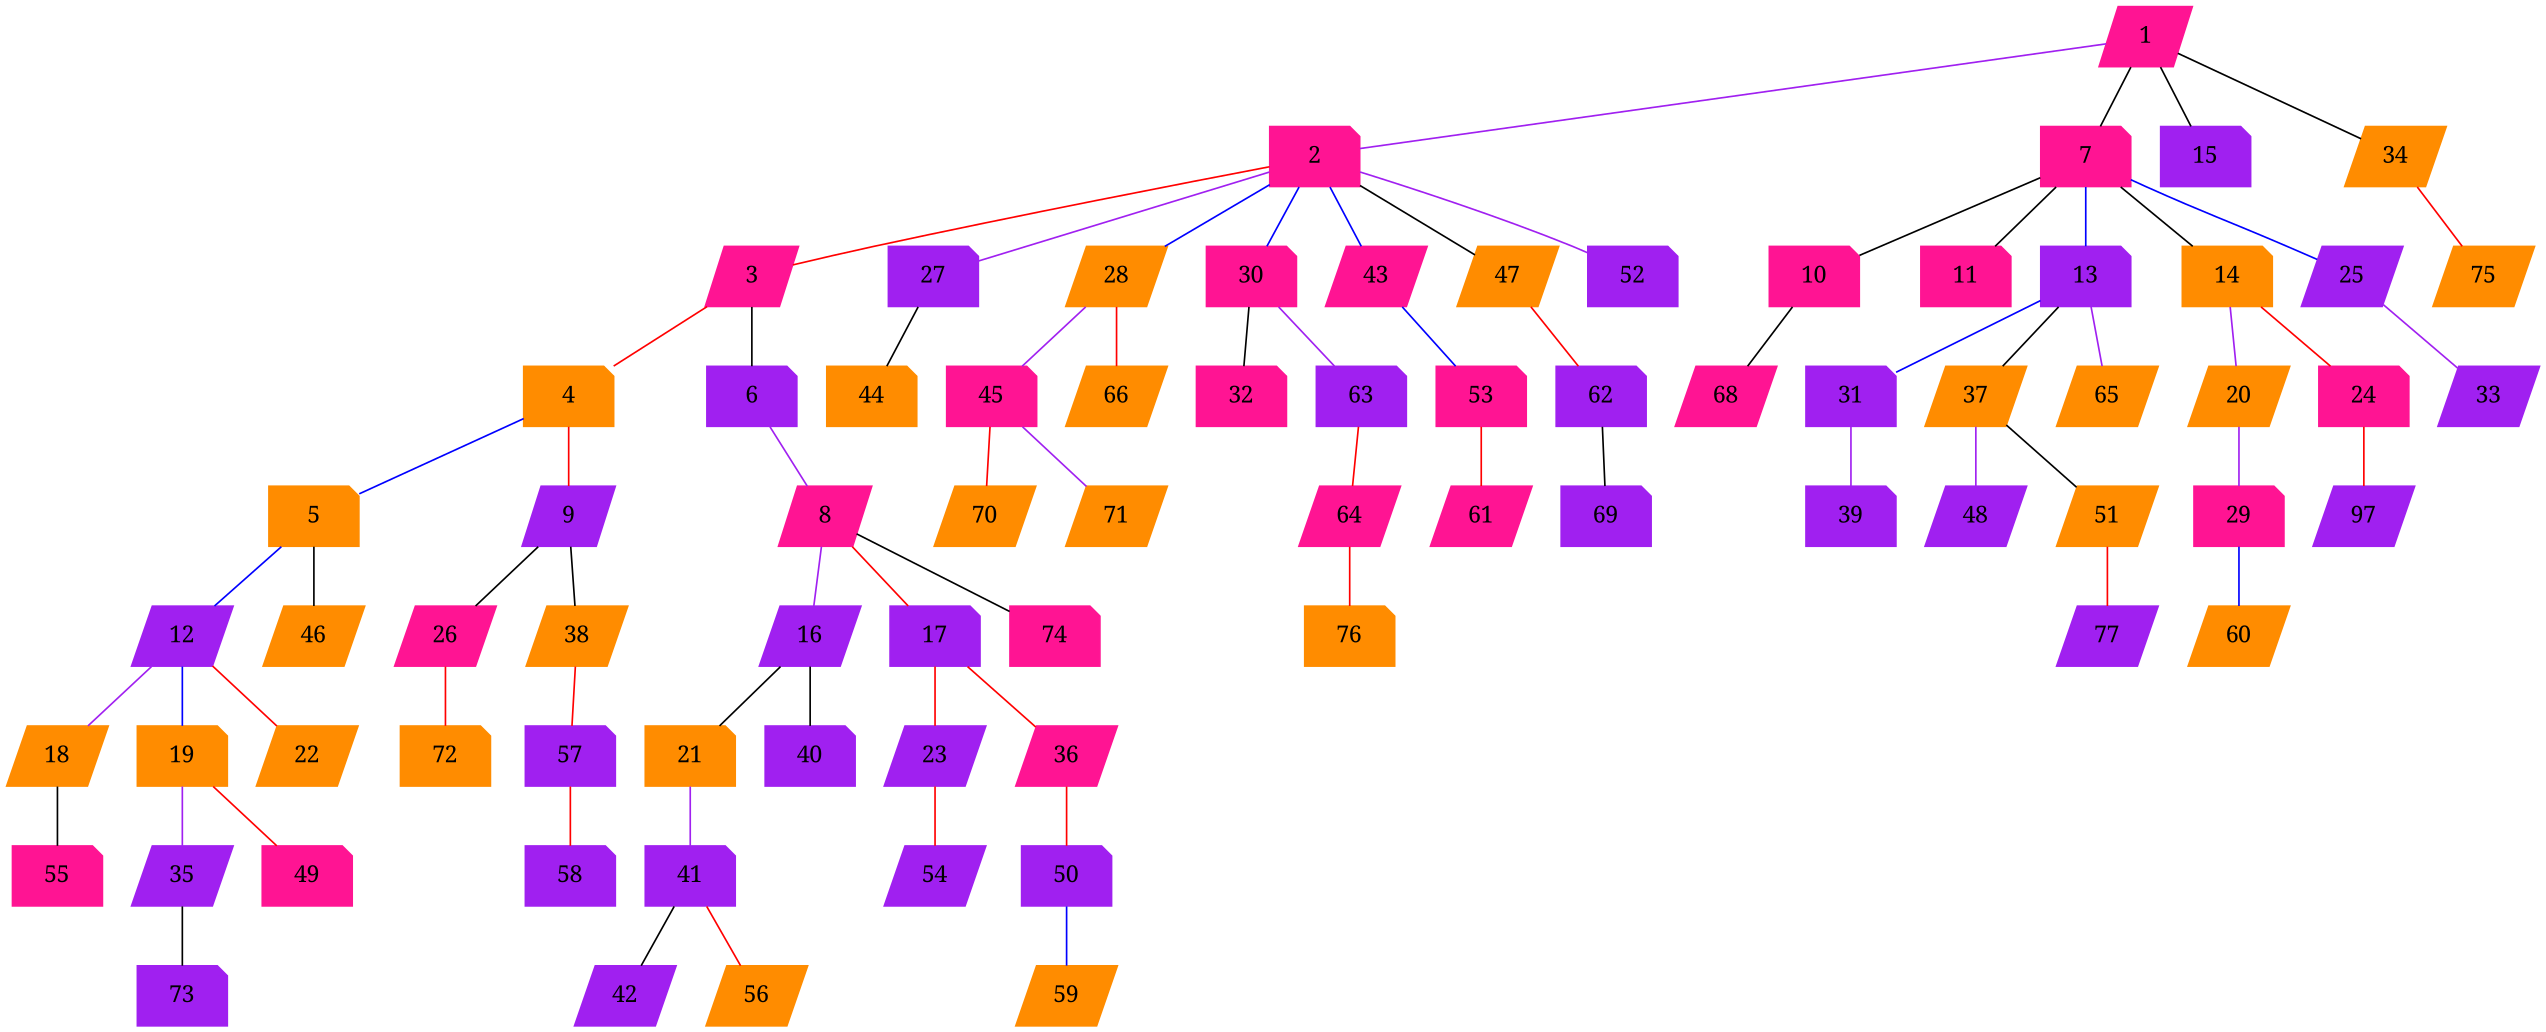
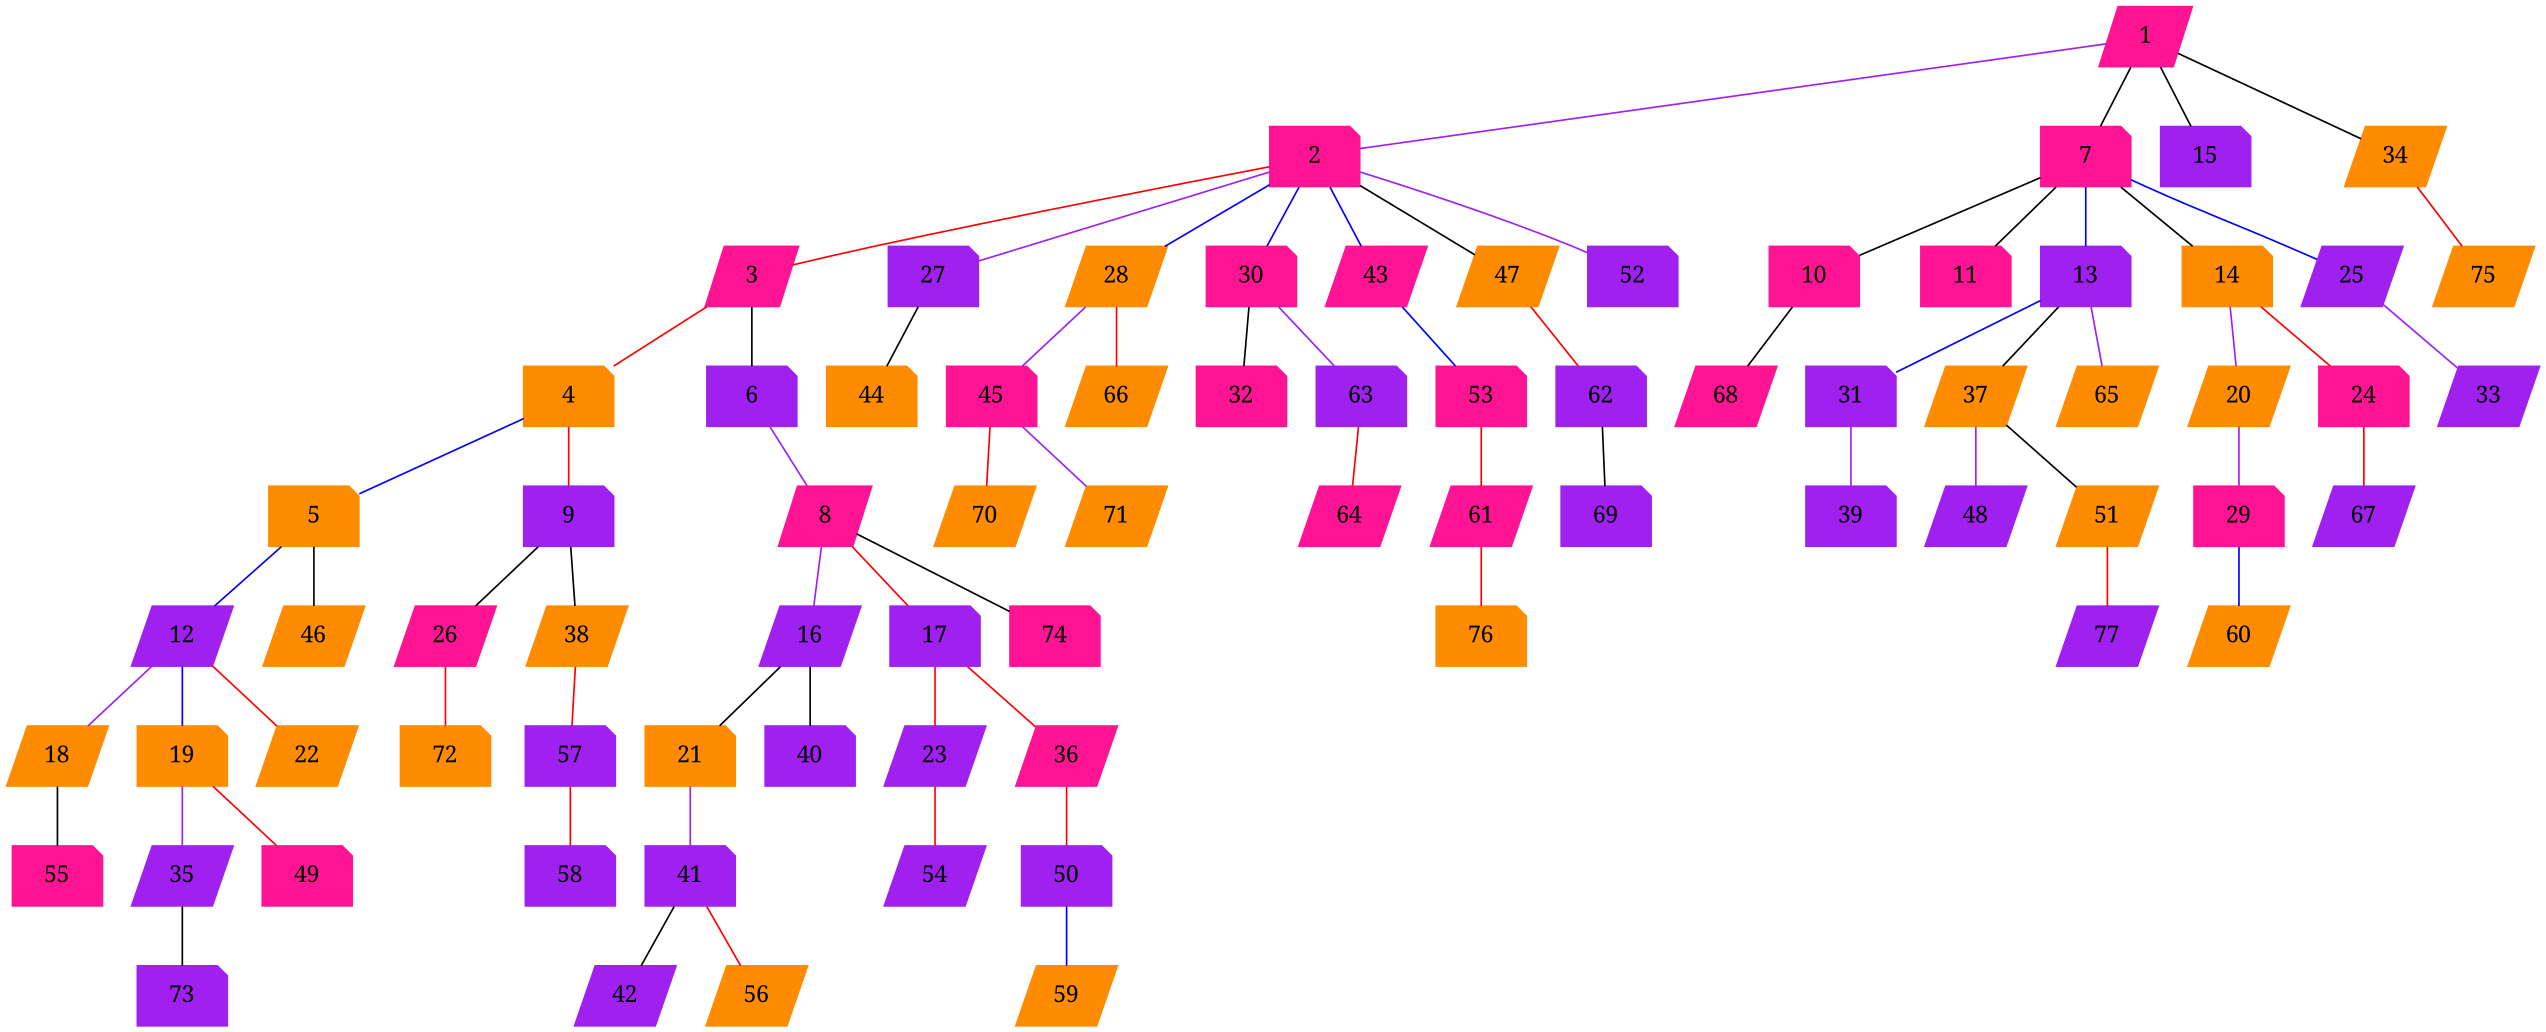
node "9": shape parallelogram -> note
node "97": label "97" -> "67"
edge "64" -- "76": now "61" -- "76"
